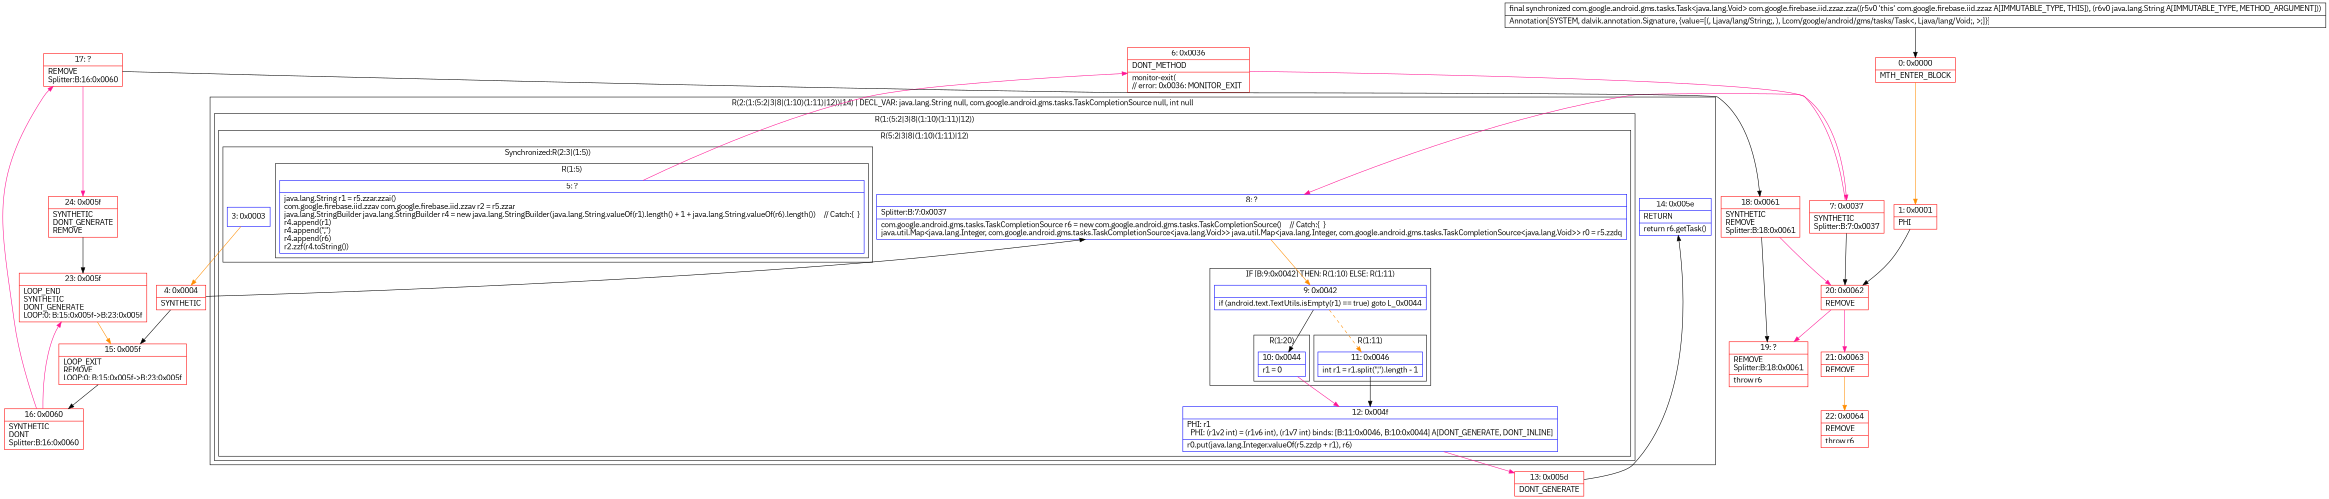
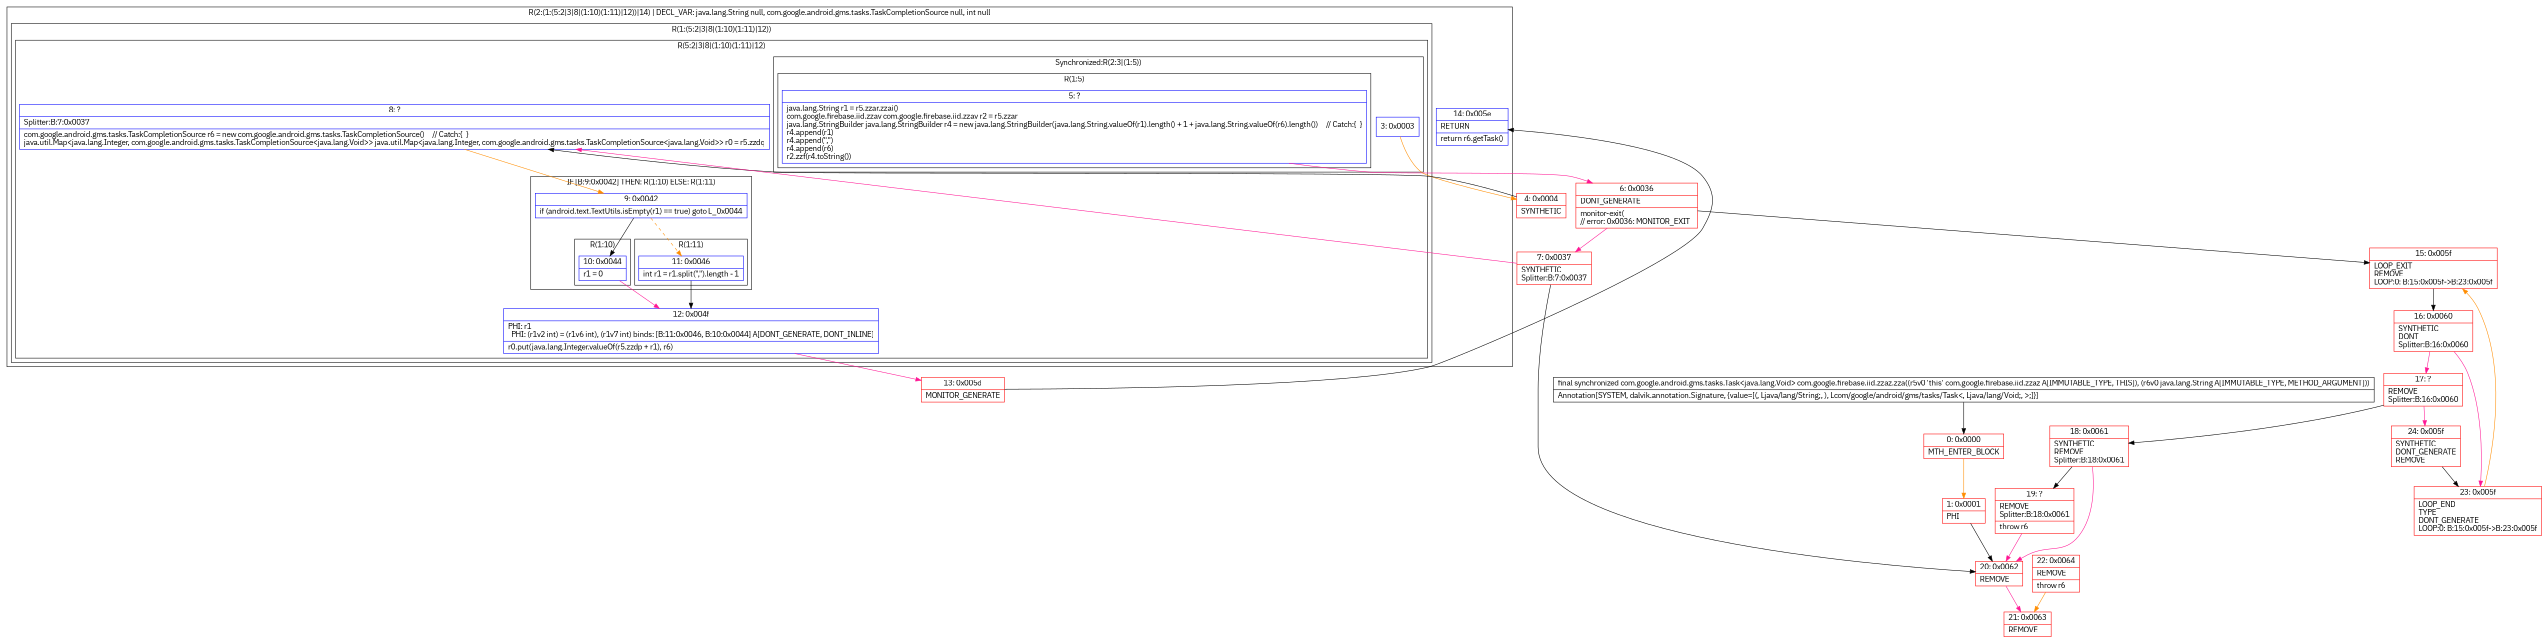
node "6: 0x0036": text "DONT_METHOD" -> "DONT_GENERATE"
node "23: 0x005f": text "SYNTHETIC" -> "TYPE"
edge "20: 0x0062" -> "19: ?": reversed
edge "4: 0x0004" -> "15: 0x005f": now "6: 0x0036" -> "15: 0x005f"
cluster "R(1:20)": label "R(1:20)" -> "R(1:10)"
edge "21: 0x0063" -> "22: 0x0064": reversed
node "13: 0x005d": text "DONT_GENERATE" -> "MONITOR_GENERATE"
